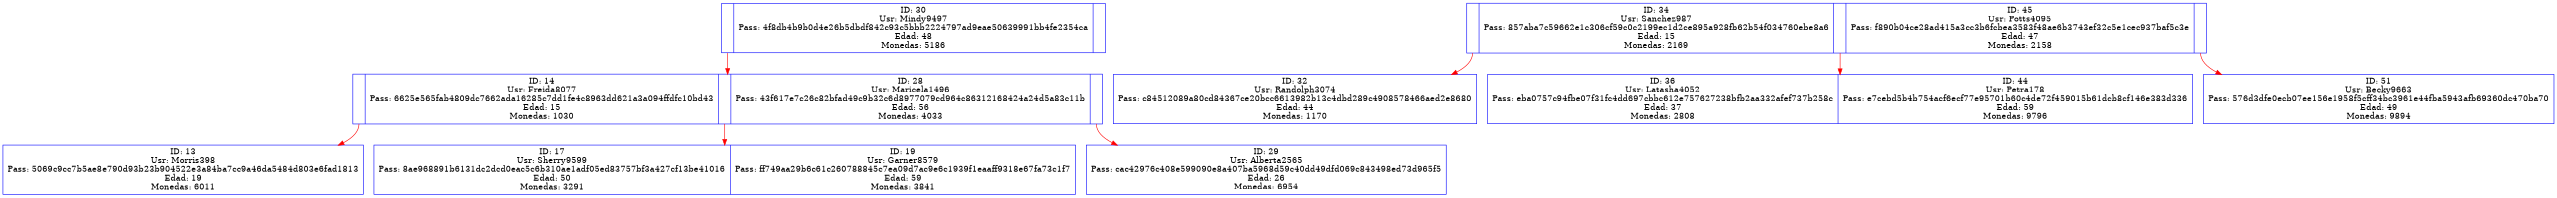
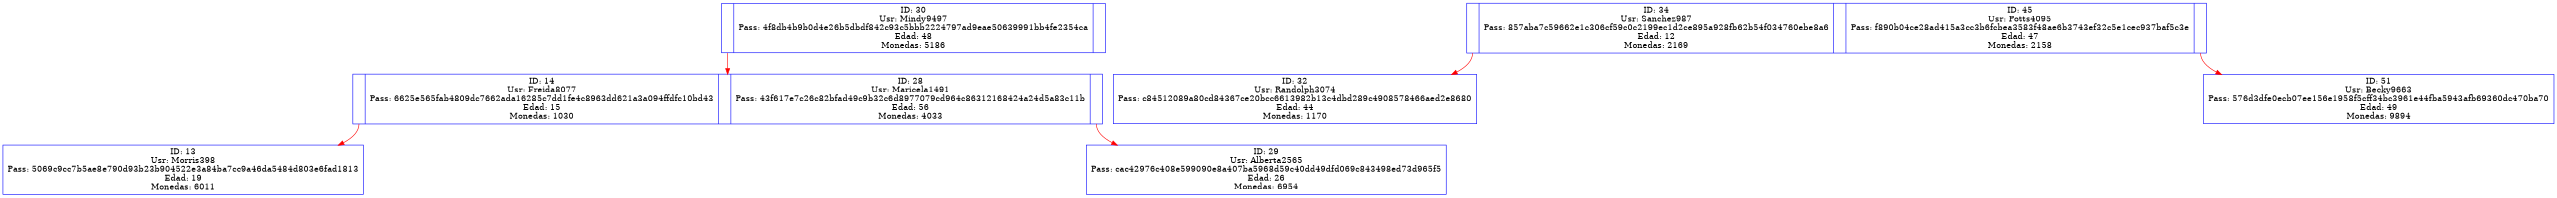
node "ID: 34": text "Edad: 15" -> "Edad: 12"
node "ID: 14": text "Usr: Maricela1496" -> "Usr: Maricela1491"
node "ID: 36": removed
node "ID: 17": removed
